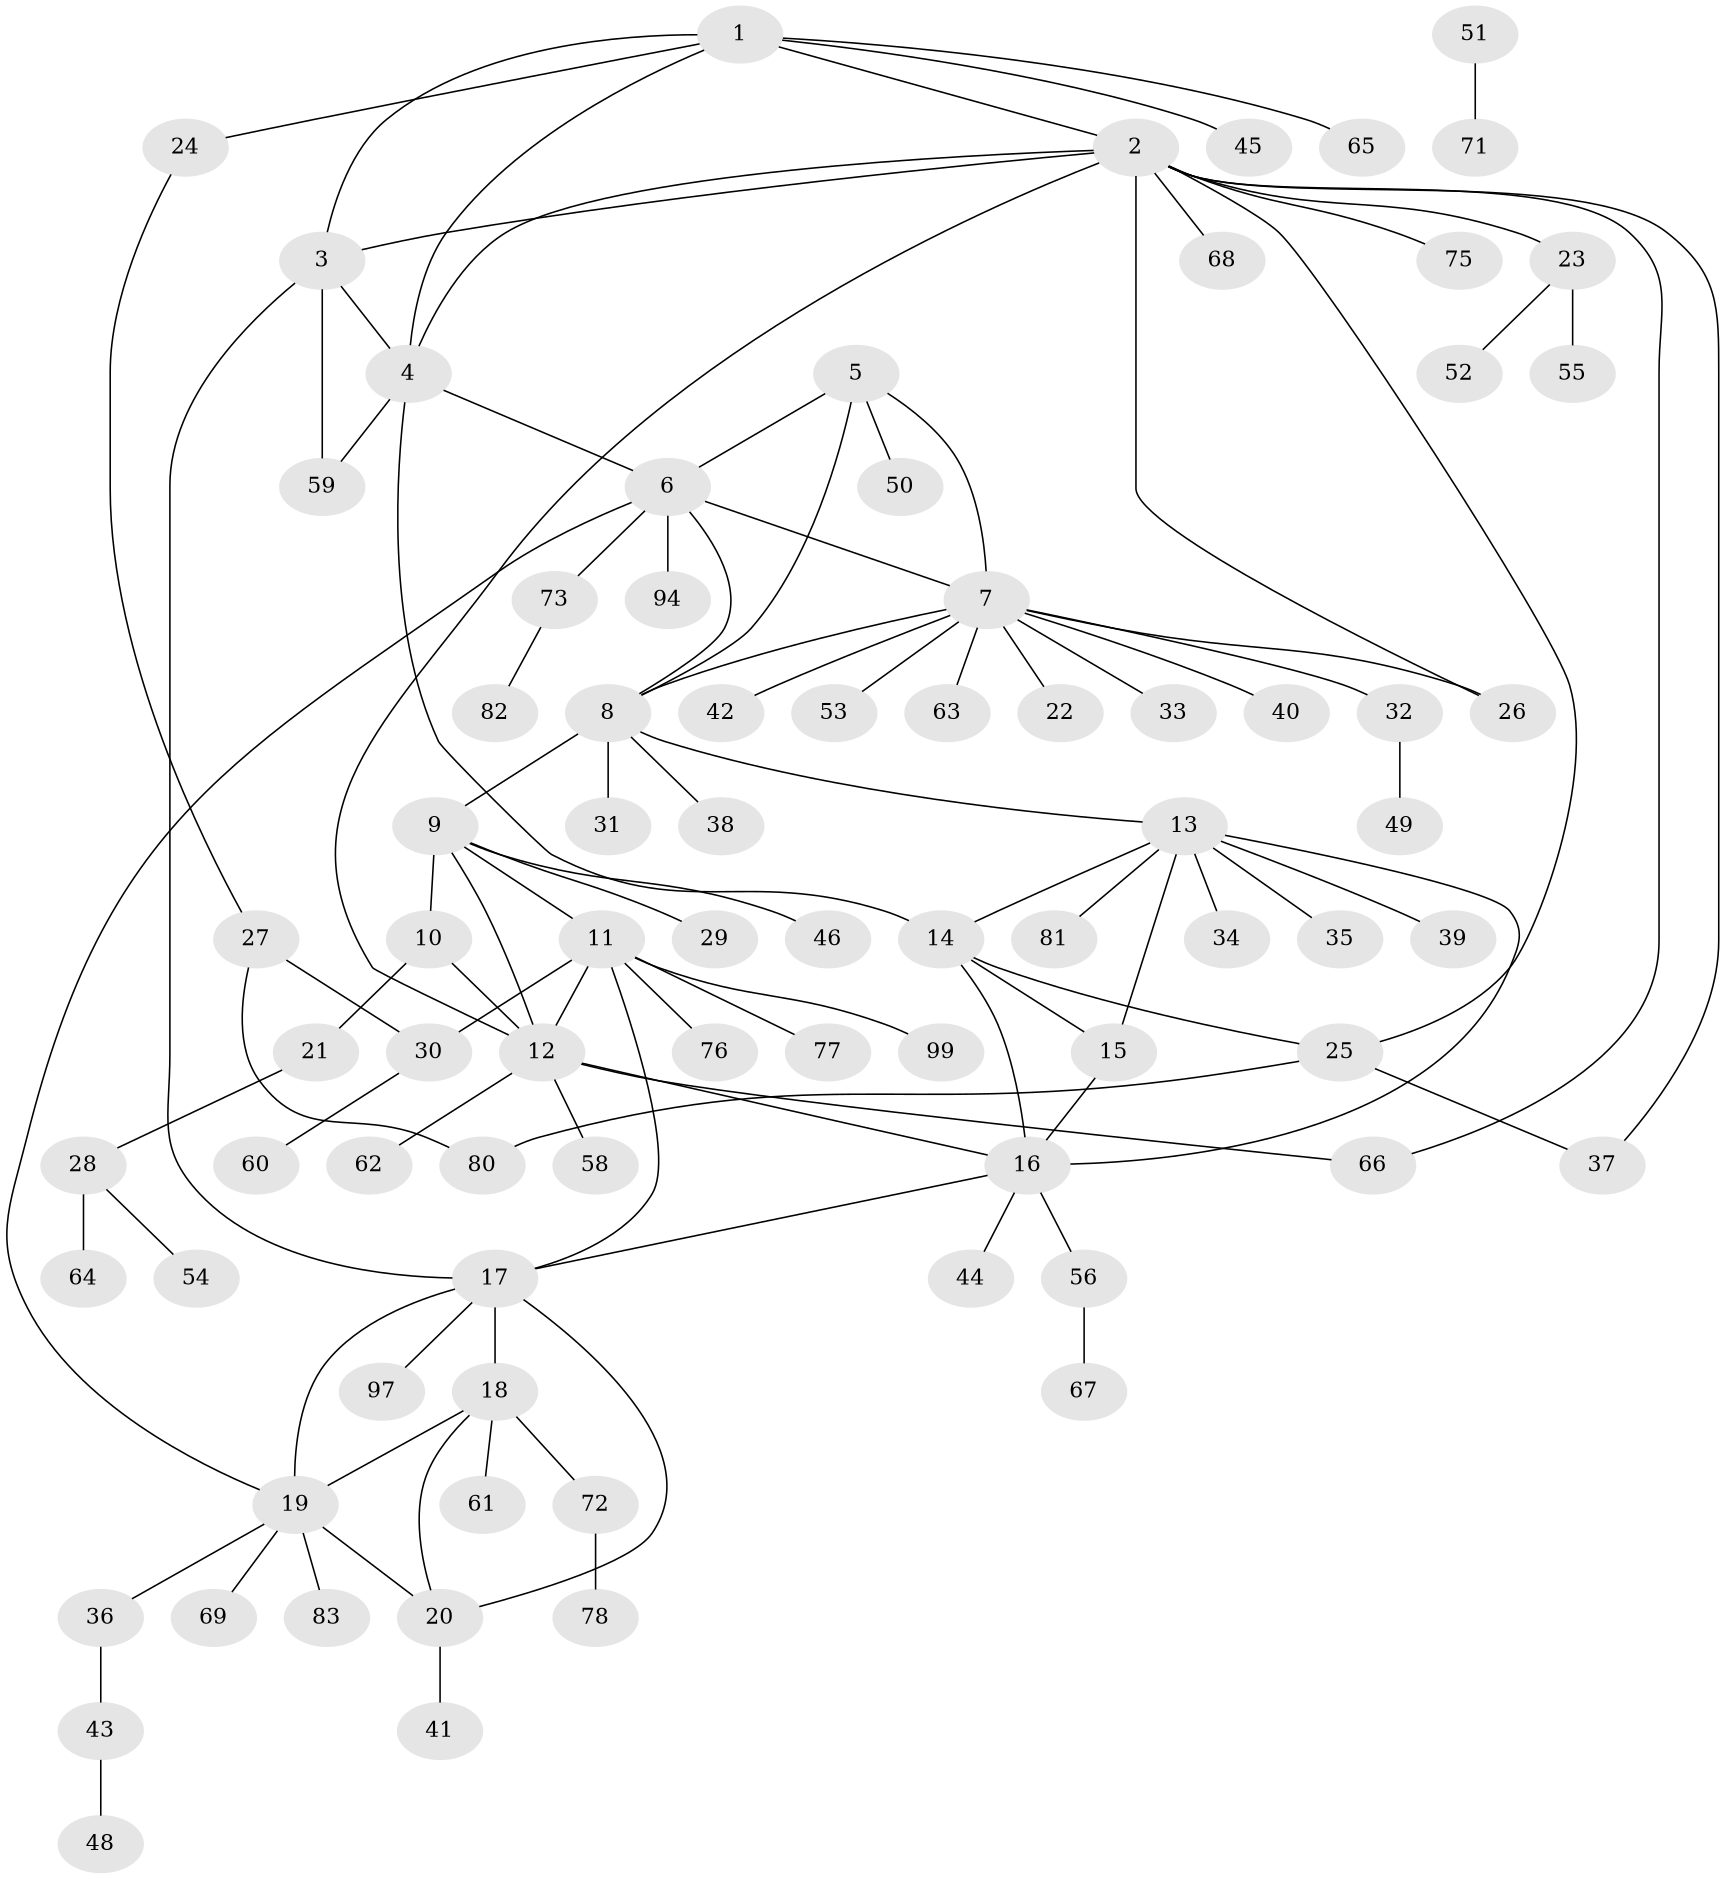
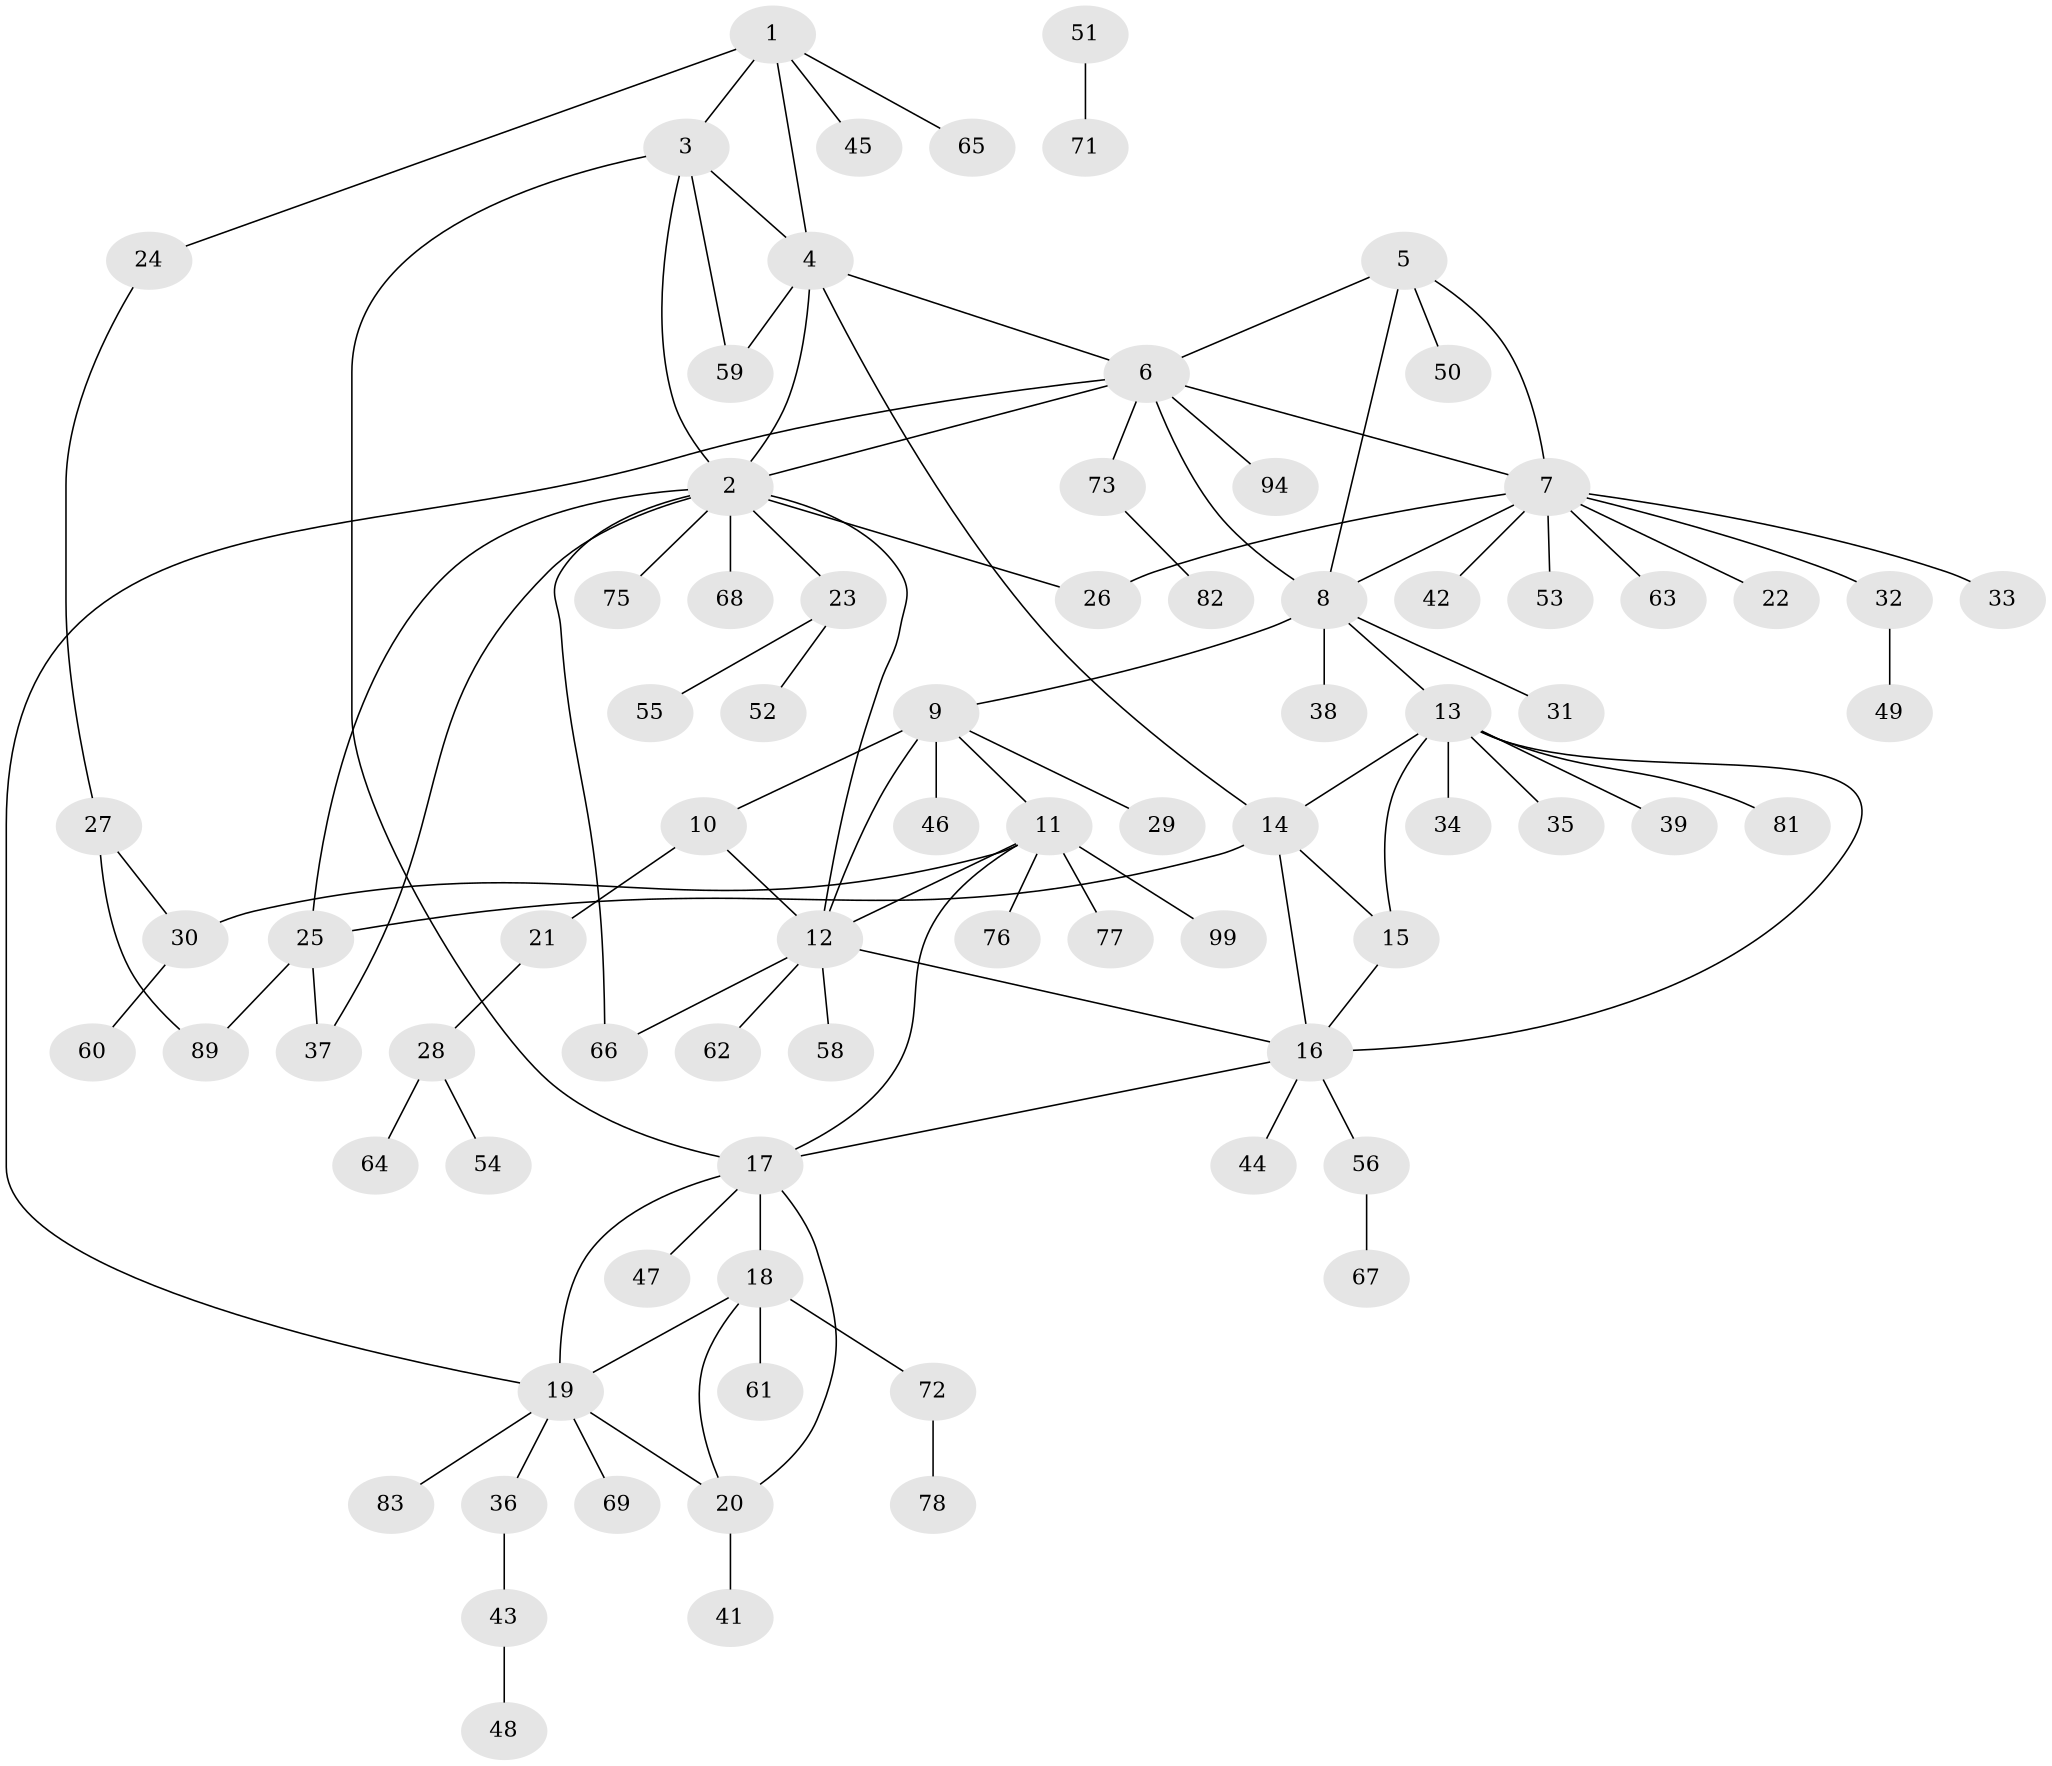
edge "1" -- "2": now "6" -- "2"
node "40": removed
node "80": label "80" -> "89"
node "97": label "97" -> "47"
